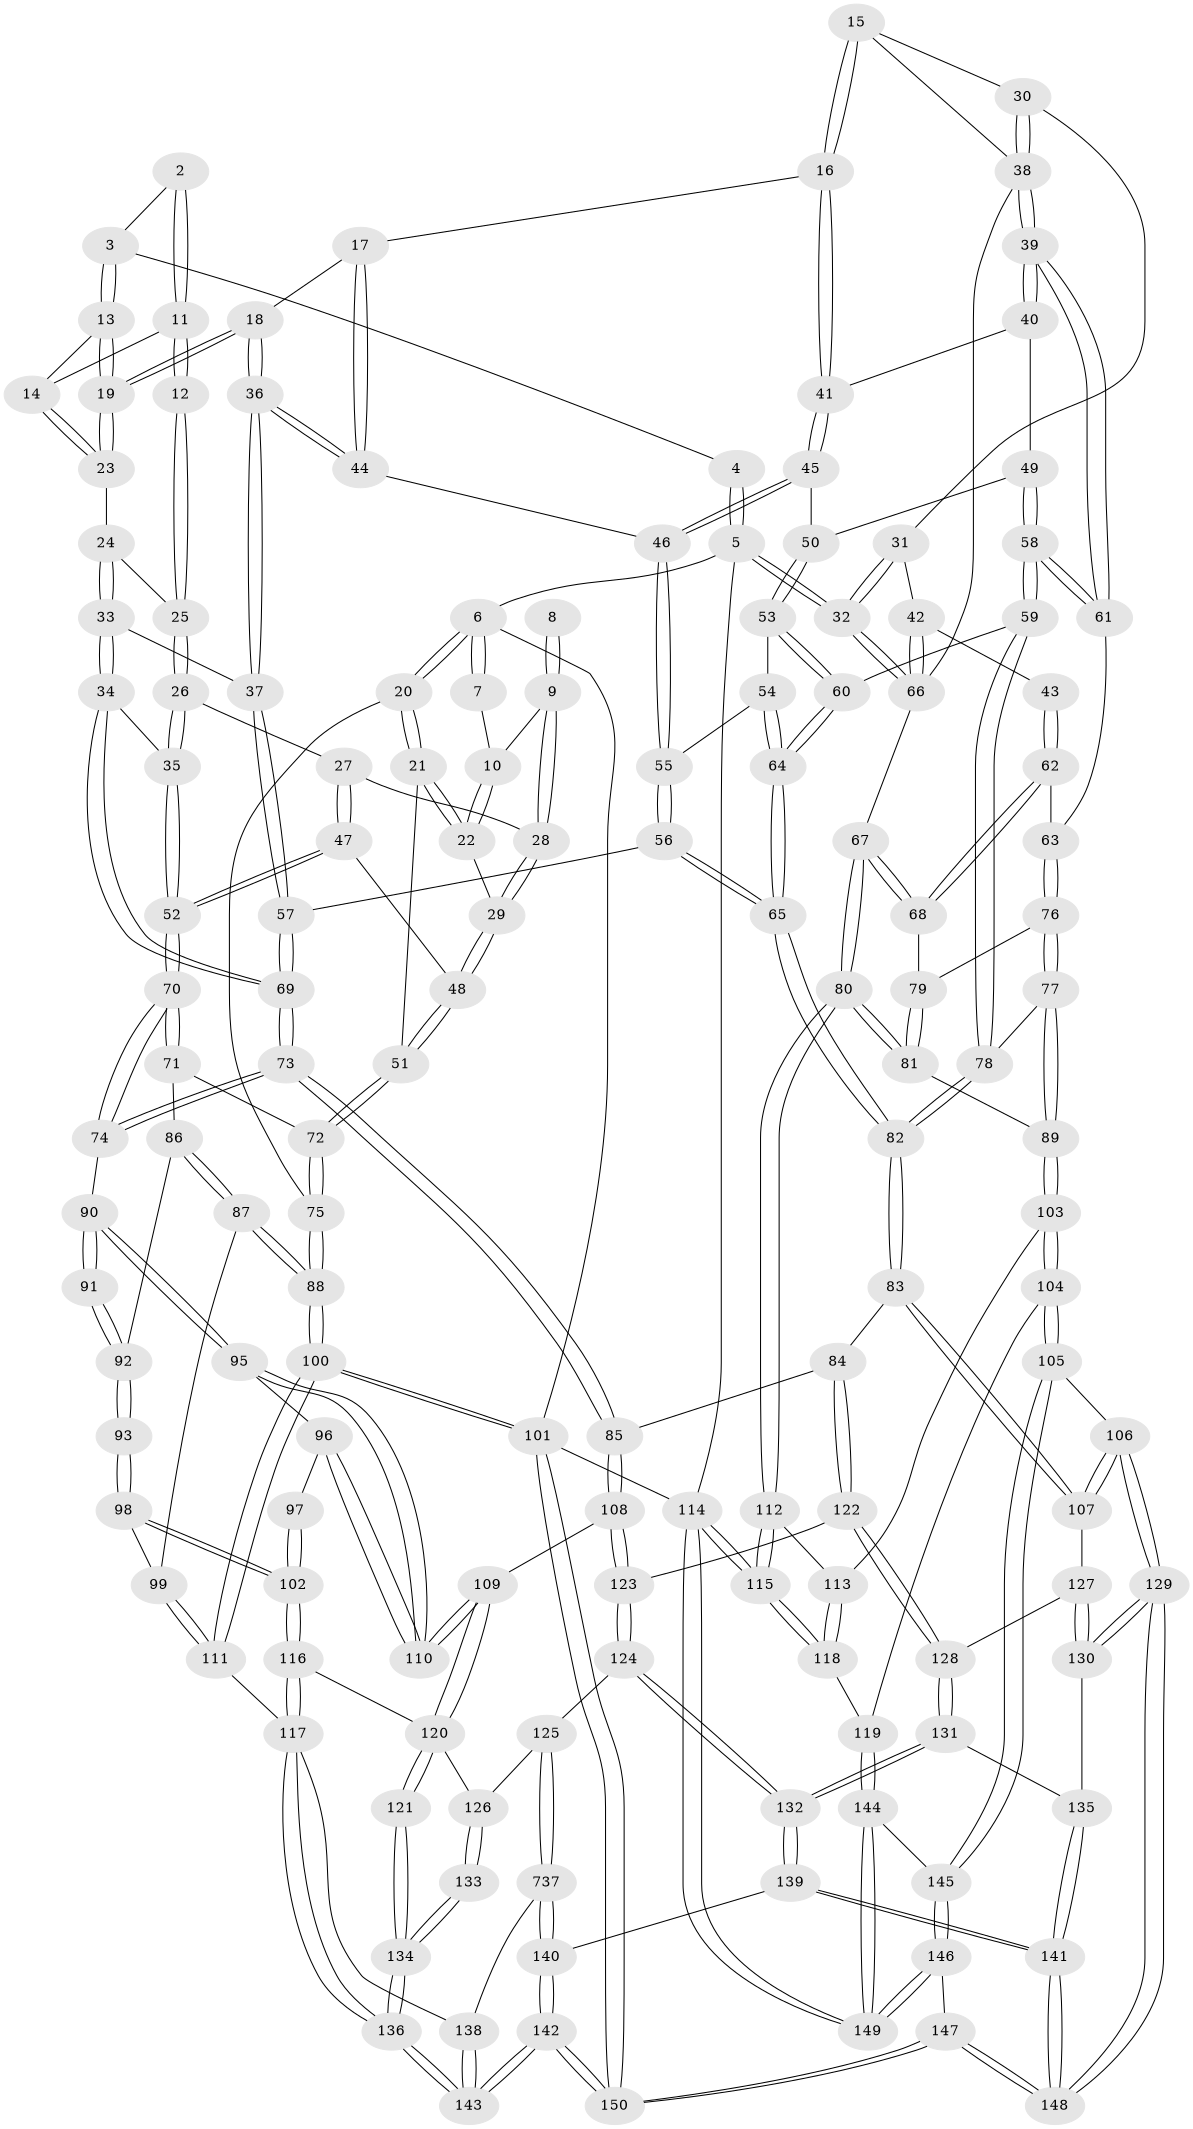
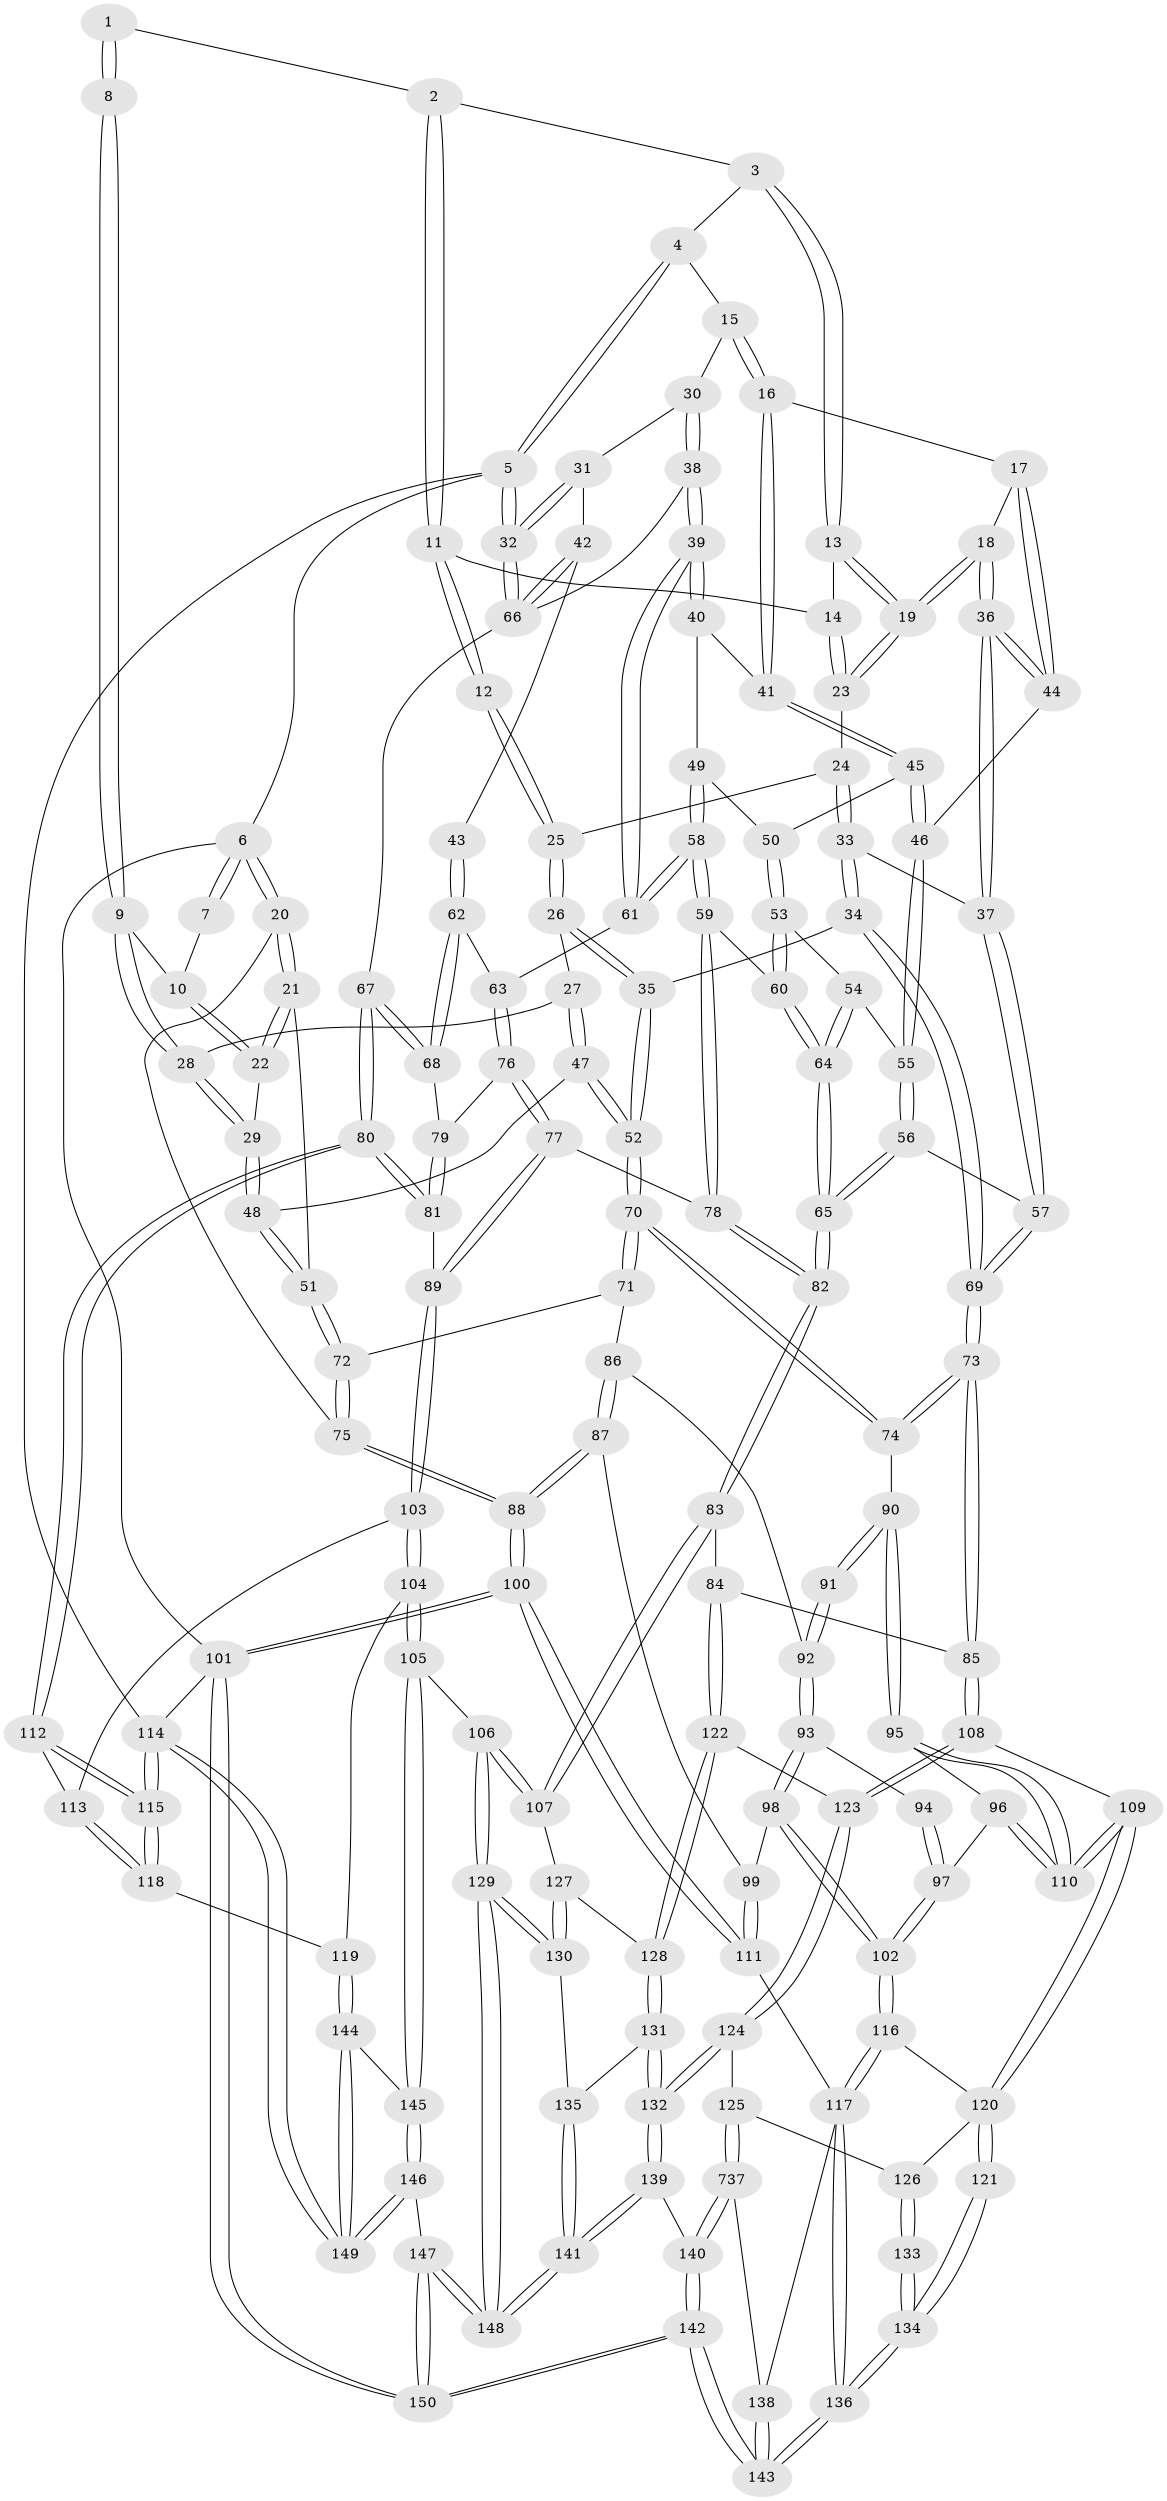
node "1": added
edge "15" -- "38": now "15" -- "4"
node "94": added
